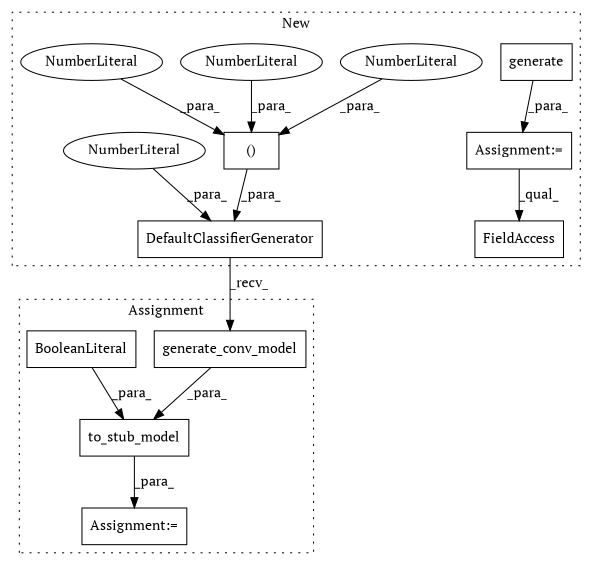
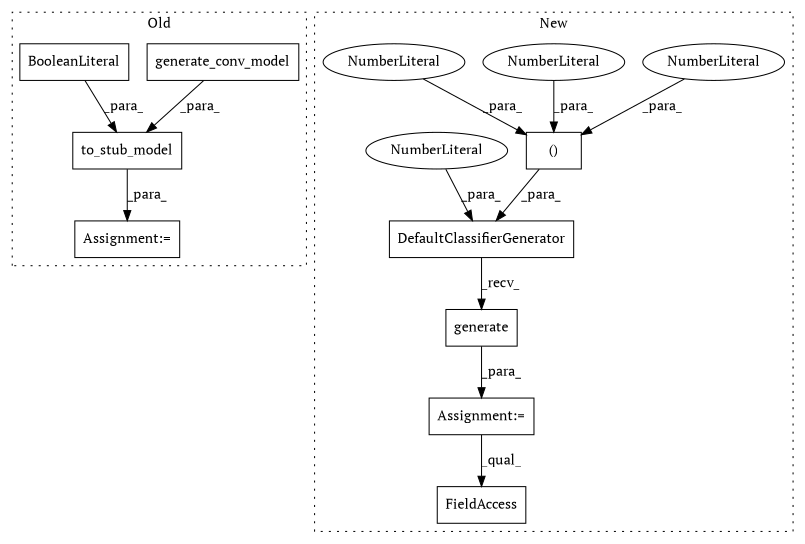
edge "DefaultClassifierGenerator" -> "generate_conv_model": now "DefaultClassifierGenerator" -> "generate"
cluster "Assignment": label "Assignment" -> "Old"
